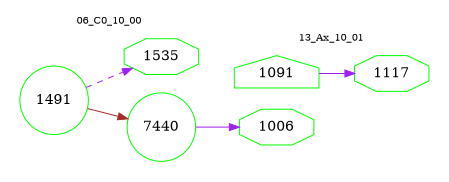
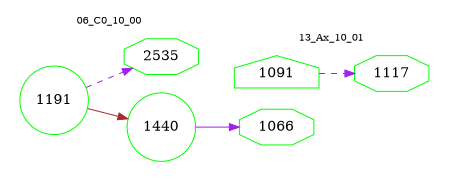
node "1535": label "1535" -> "2535"
edge "1091" -> "1117": style solid -> dashed
node "1491": label "1491" -> "1191"
node "7440": label "7440" -> "1440"
node "1006": label "1006" -> "1066"
